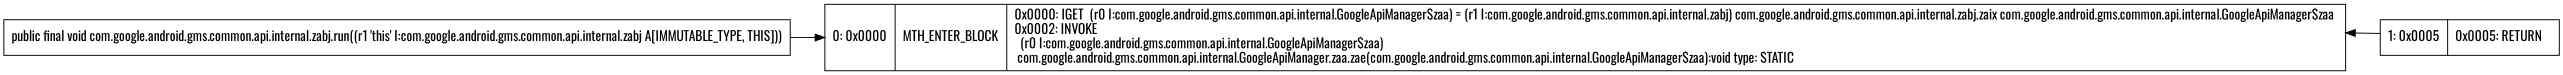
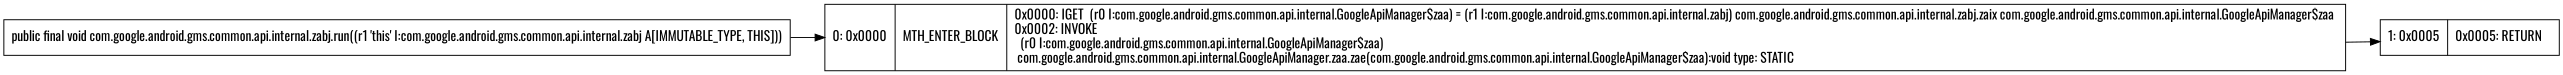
edge "1: 0x0005" -> "0: 0x0000": reversed
